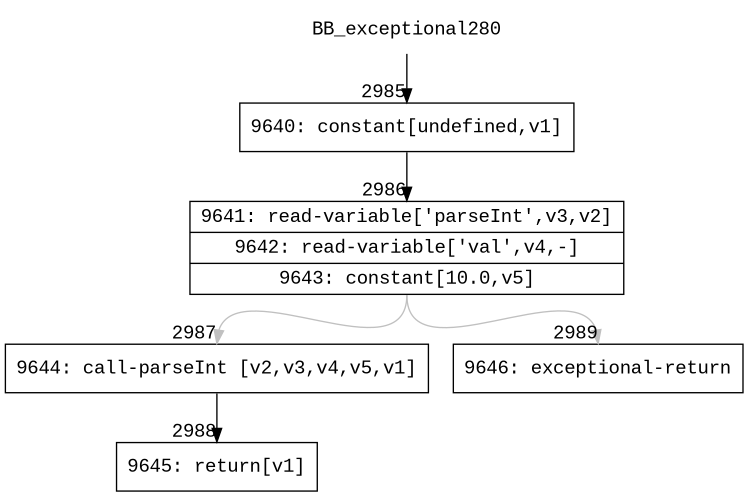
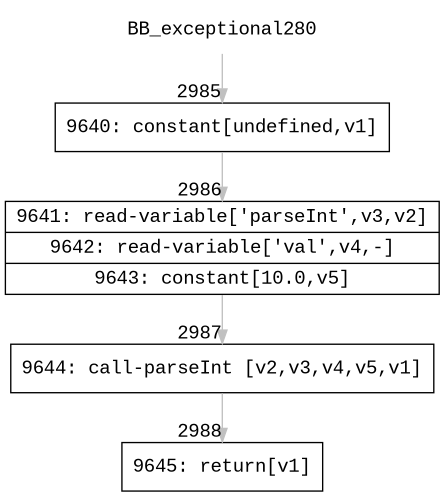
edge "BB_exceptional280" -> "9640: constant[undefined,v1]": color black -> gray
edge "9640: constant[undefined,v1]" -> "9641: read-variable['parseInt',v3,v2]": color black -> gray
node "9646: exceptional-return": removed
edge "9644: call-parseInt [v2,v3,v4,v5,v1]" -> "9645: return[v1]": color black -> gray
